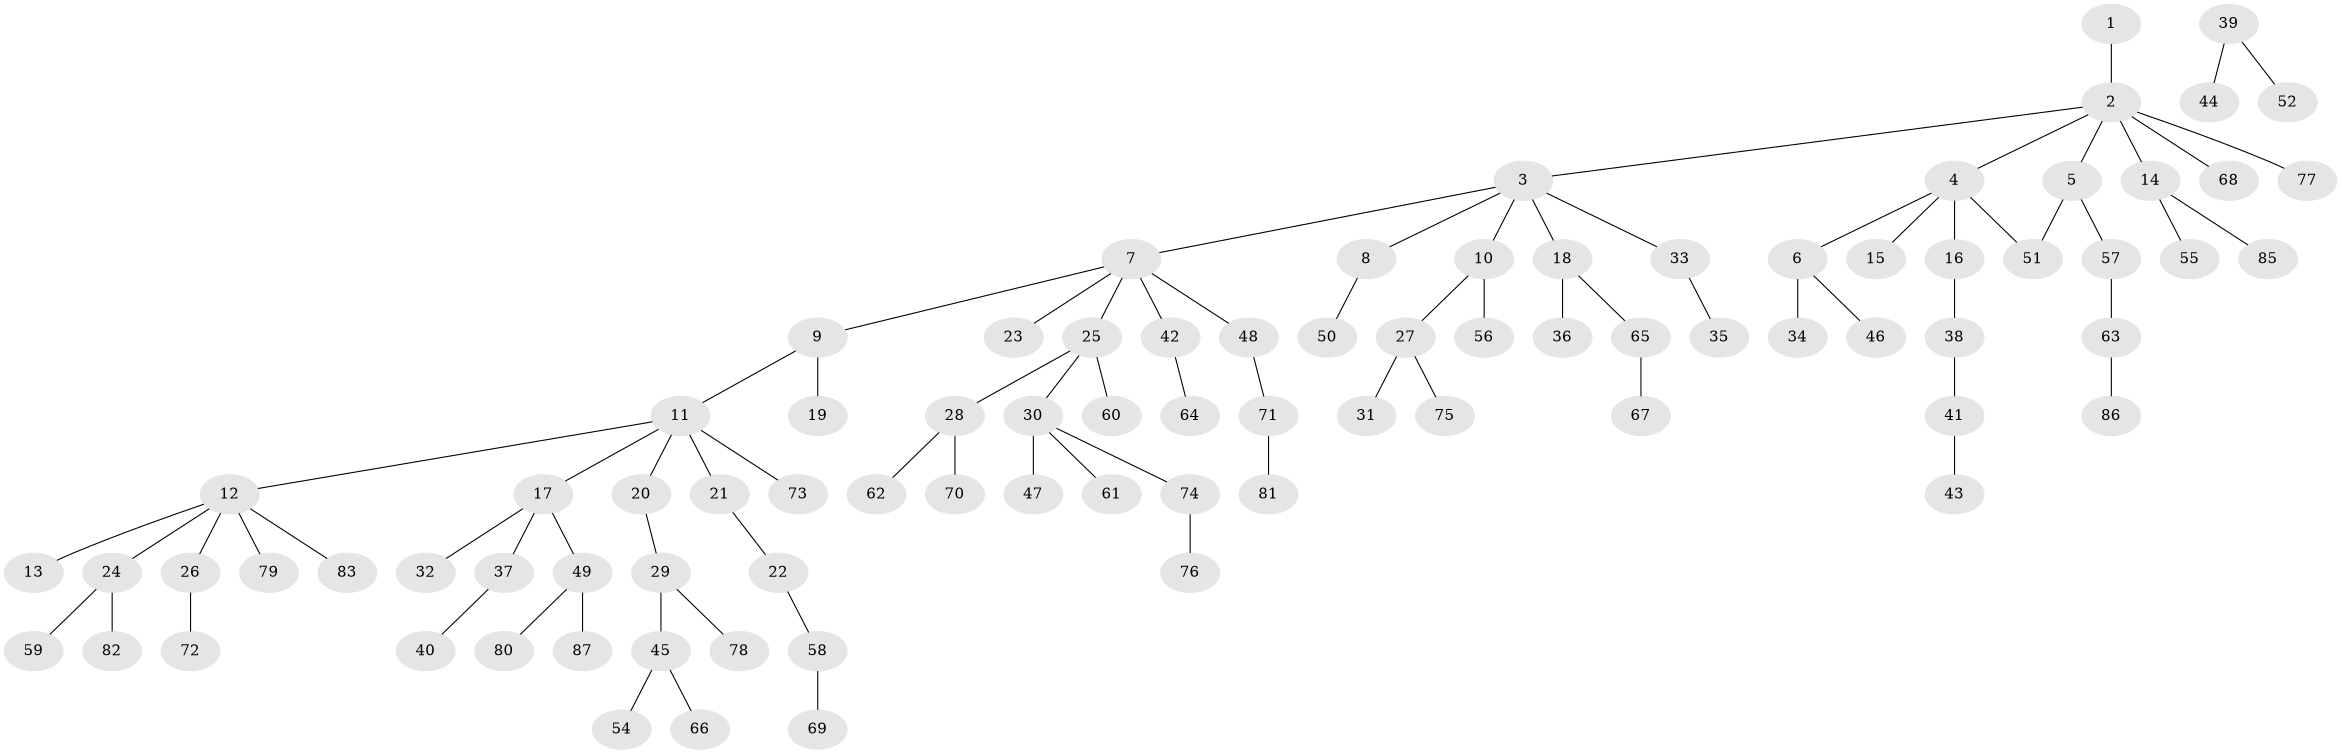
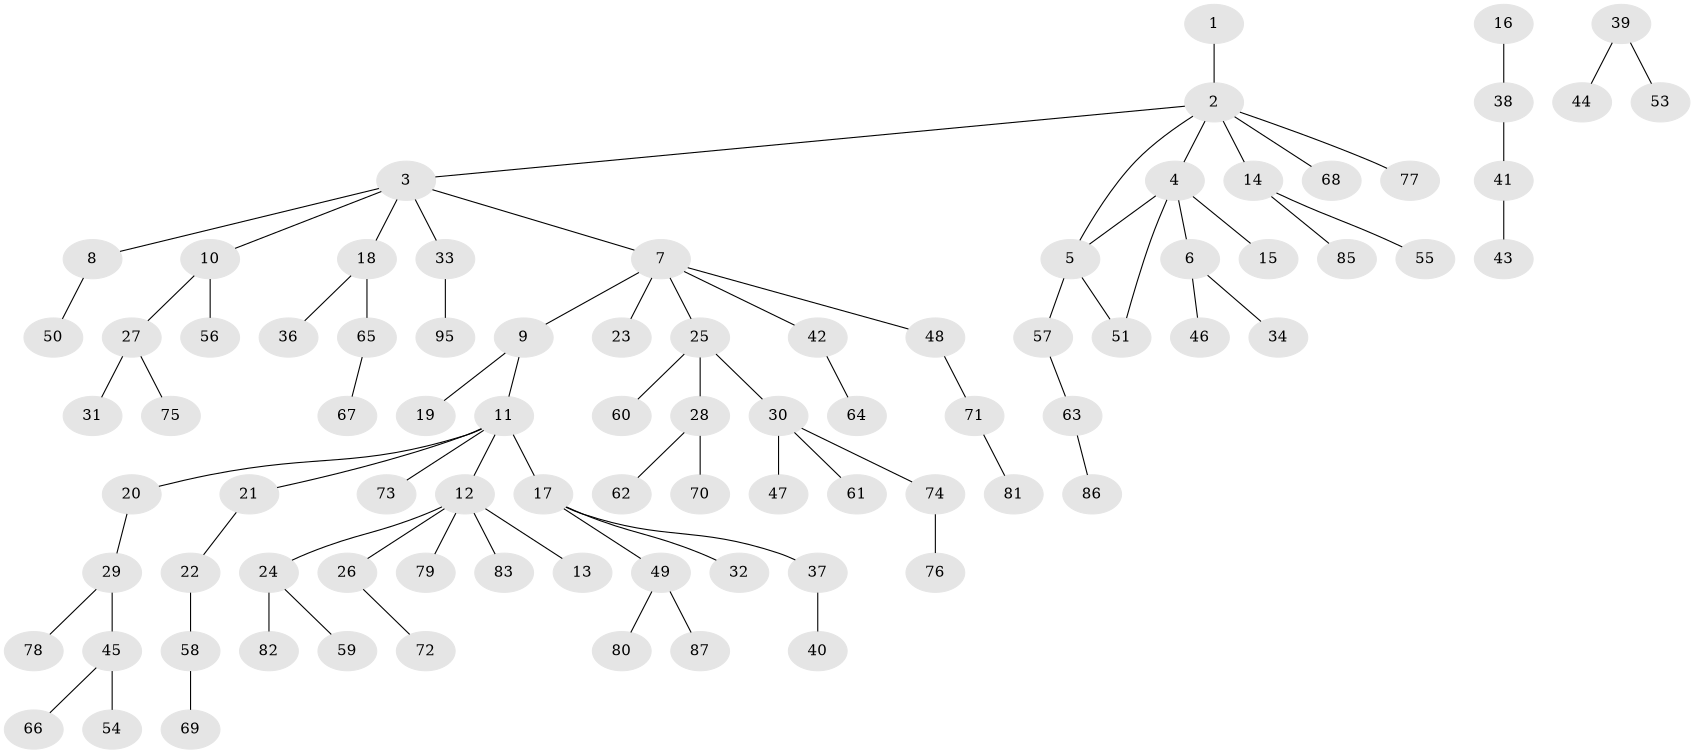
node "52": label "52" -> "53"
edge "4" -- "16": now "4" -- "5"
node "35": label "35" -> "95"
